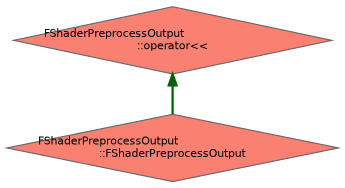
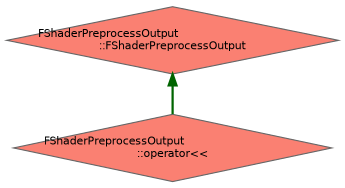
edge "FShaderPreprocessOutput ::FShaderPreprocessOutput" -> "FShaderPreprocessOutput ::operator<<": reversed
